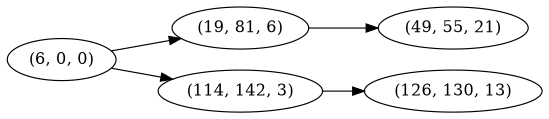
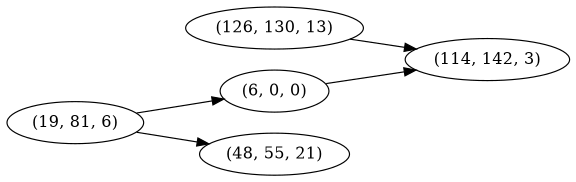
node "(49, 55, 21)": label "(49, 55, 21)" -> "(48, 55, 21)"
edge "(6, 0, 0)" -> "(19, 81, 6)": reversed
edge "(114, 142, 3)" -> "(126, 130, 13)": reversed
